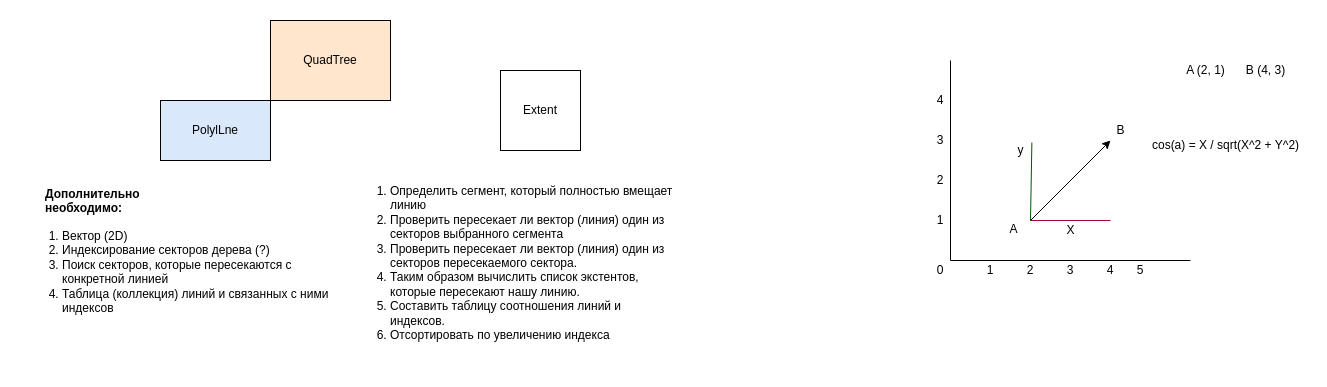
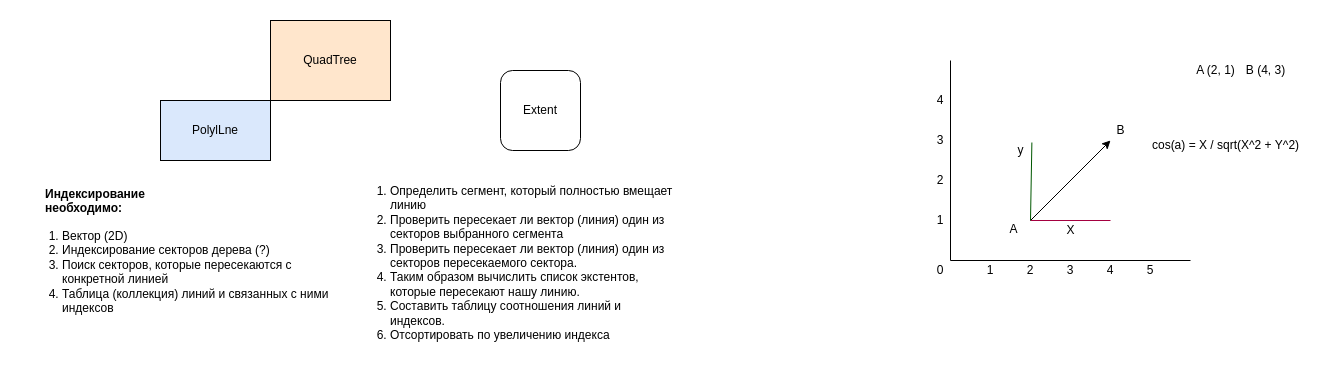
node "A (2, 1)": moved (1206, 71) -> (1216, 71)
node "Extent": shape rectangle -> rounded rectangle
node "Дополнительно необходимо:": label "Дополнительно необходимо:" -> "Индексирование необходимо:"
node "5": moved (1141, 271) -> (1151, 271)
